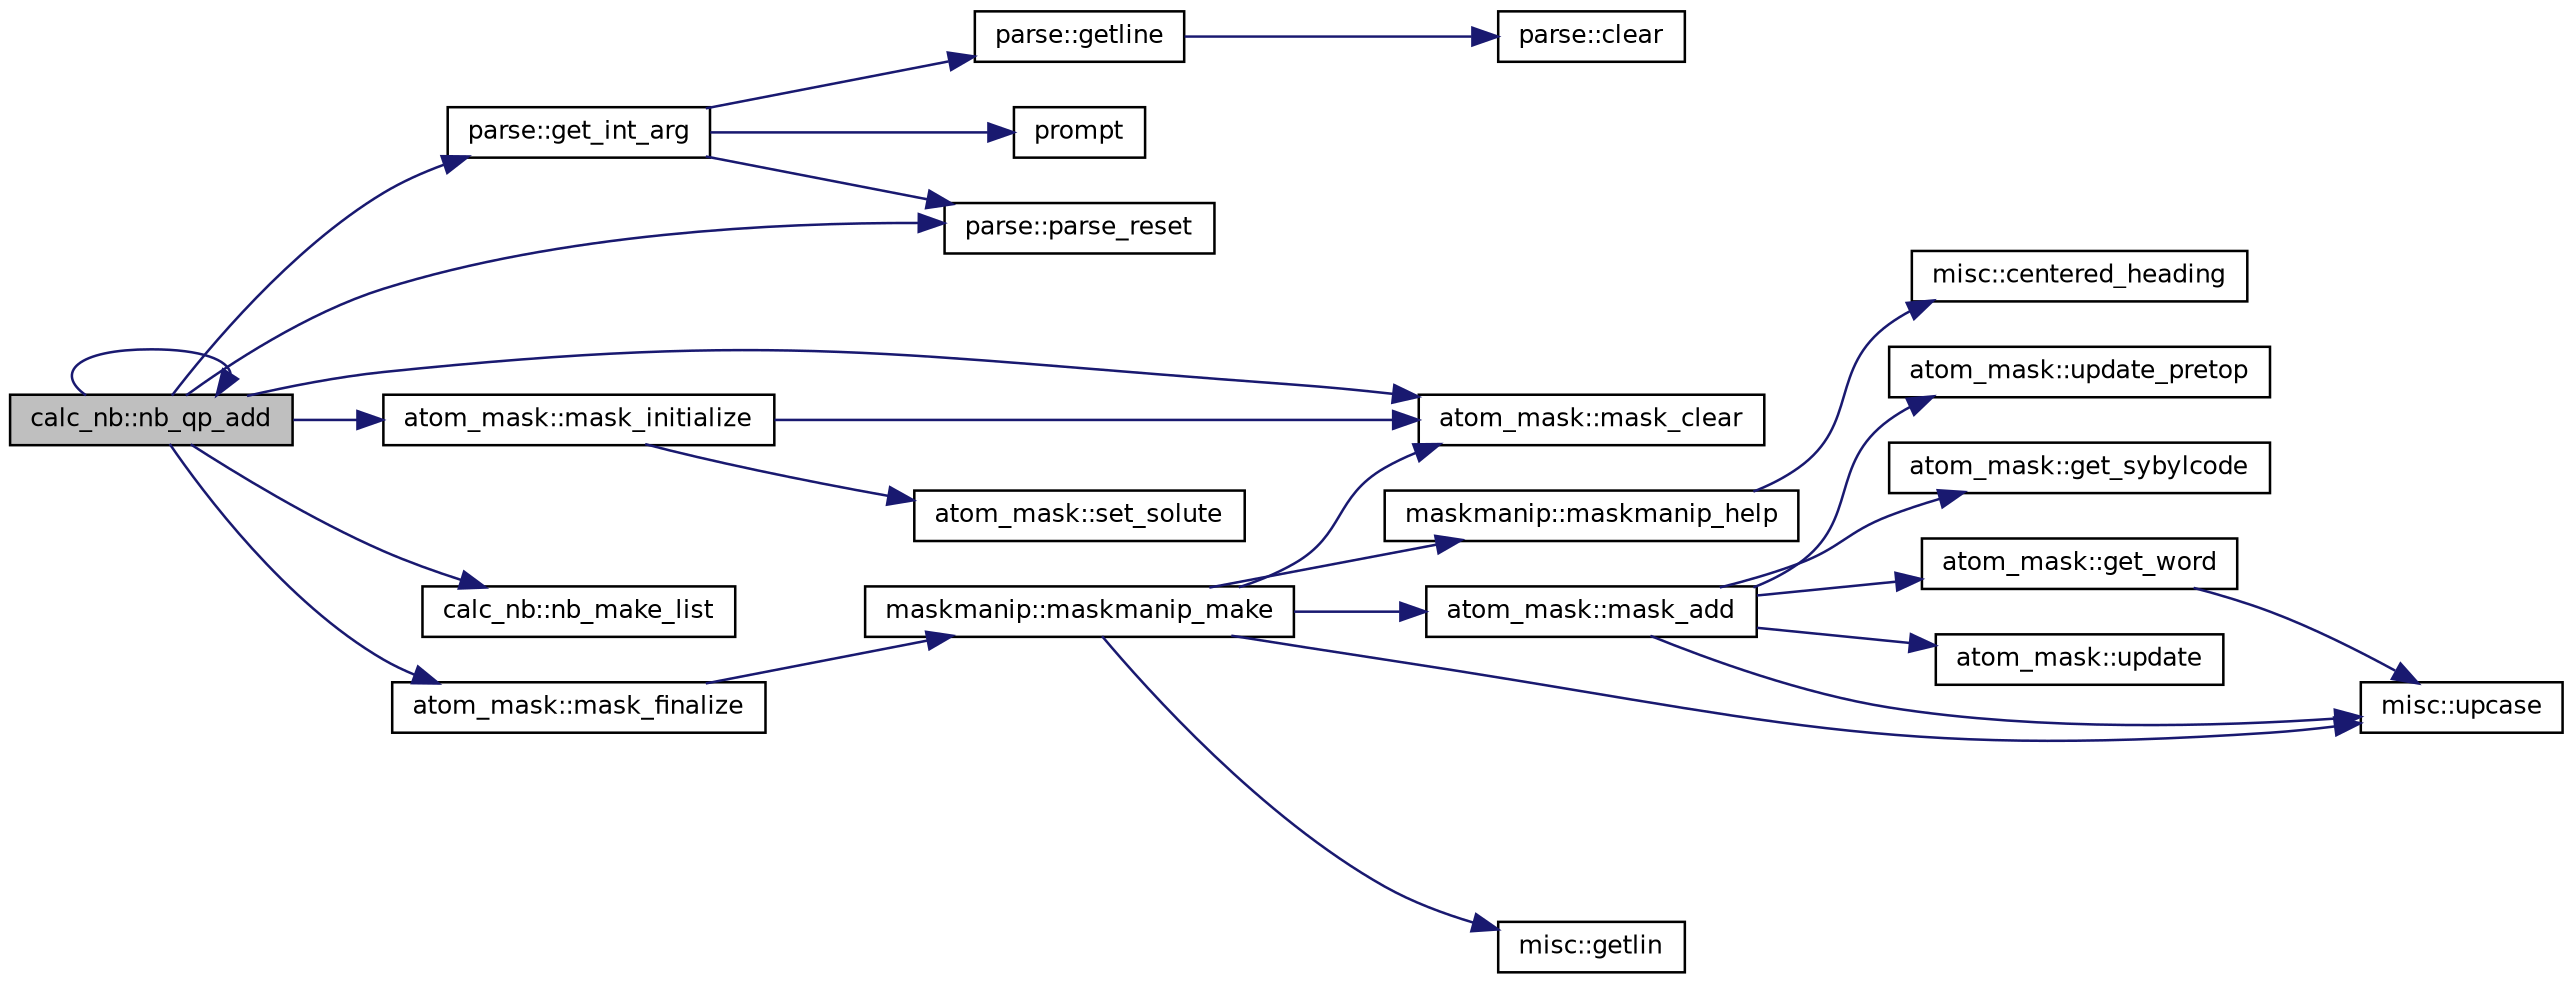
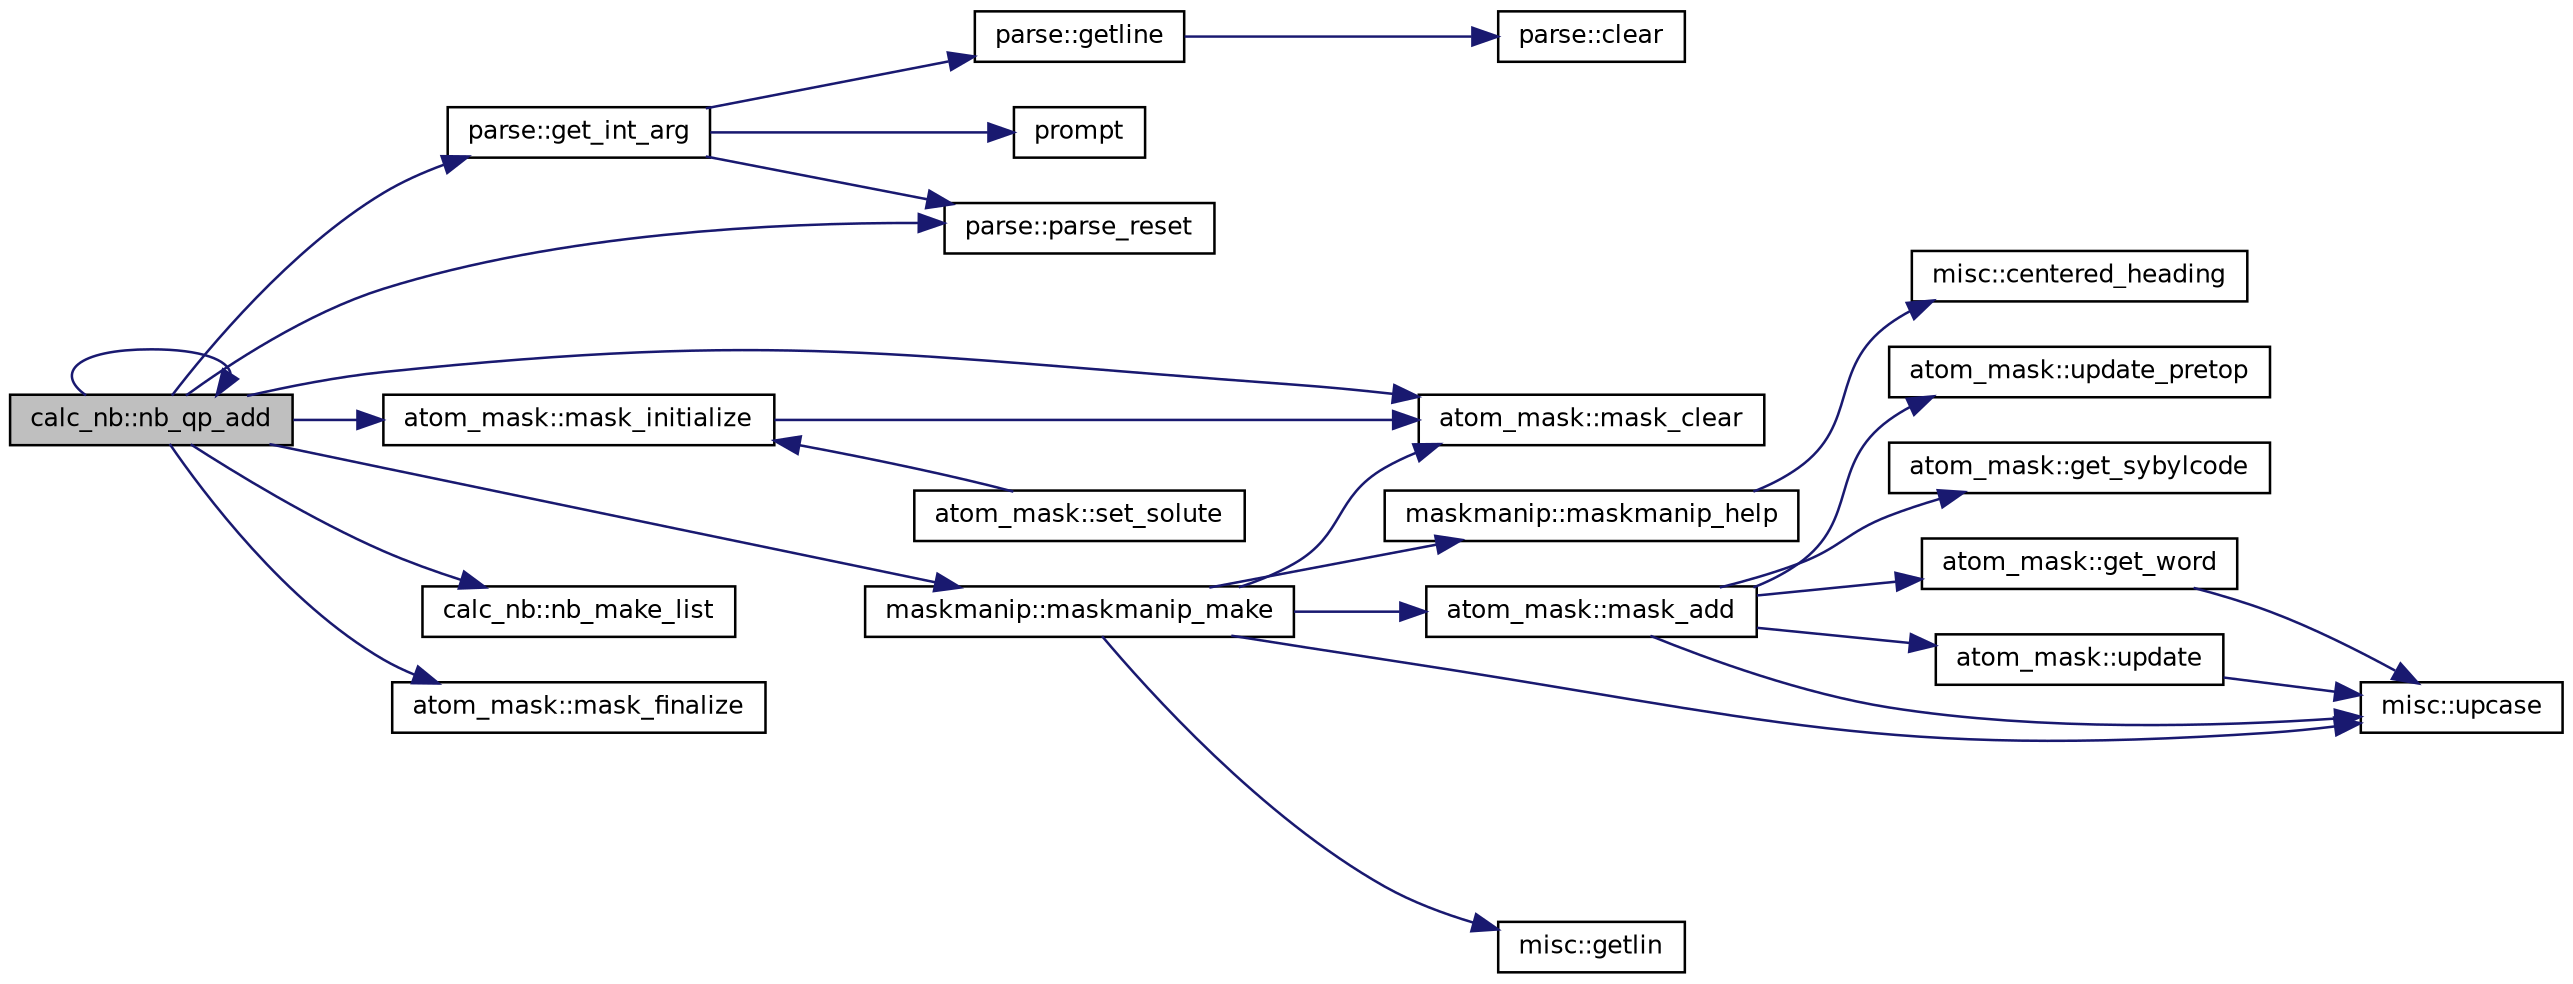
edge "atom_mask::mask_initialize" -> "atom_mask::set_solute": reversed
edge "atom_mask::mask_finalize" -> "maskmanip::maskmanip_make": now "calc_nb::nb_qp_add" -> "maskmanip::maskmanip_make"
edge "atom_mask::update" -> "misc::upcase": added
